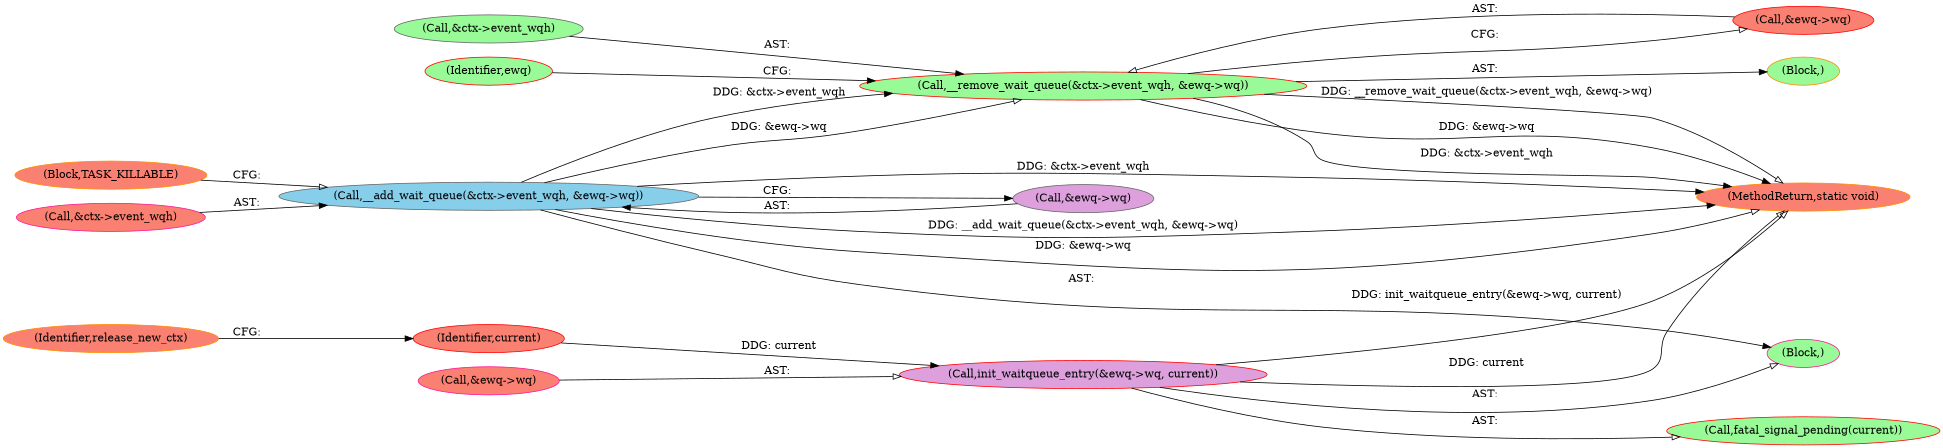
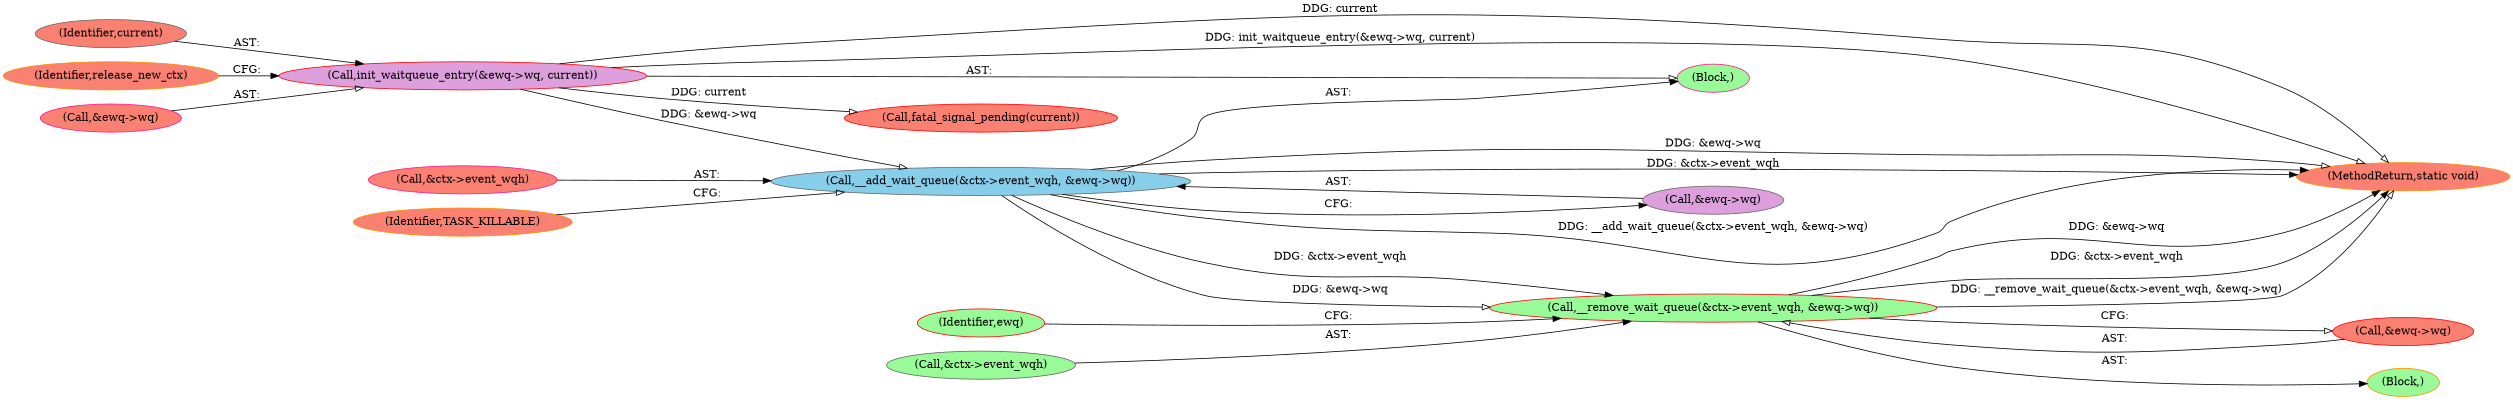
edge "(Call,init_waitqueue_entry(&ewq->wq, current))" -> "(Call,__add_wait_queue(&ctx->event_wqh, &ewq->wq))": added, label "DDG: &ewq->wq"
node "(Block,TASK_KILLABLE)": label "(Block,TASK_KILLABLE)" -> "(Identifier,TASK_KILLABLE)"
edge "(Identifier,release_new_ctx)" -> "(Identifier,current)": now "(Identifier,release_new_ctx)" -> "(Call,init_waitqueue_entry(&ewq->wq, current))"
node "(Identifier,current)": color red -> gray40
edge "(Identifier,current)" -> "(Call,init_waitqueue_entry(&ewq->wq, current))": label "DDG: current" -> "AST: "
edge "(Call,init_waitqueue_entry(&ewq->wq, current))" -> "(Call,fatal_signal_pending(current))": label "AST: " -> "DDG: current"
node "(Call,fatal_signal_pending(current))": fillcolor palegreen -> salmon
